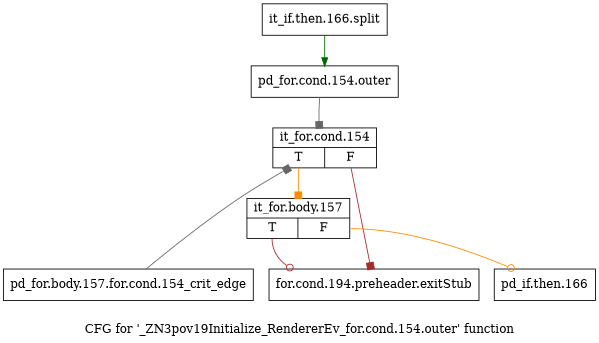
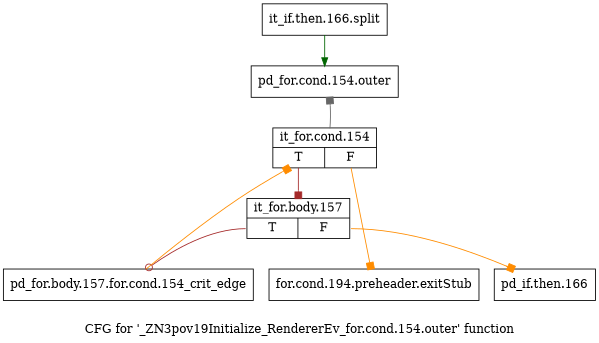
edge "pd_for.cond.154.outer" -> "it_for.cond.154": reversed
edge "it_for.cond.154" -> "it_for.body.157": color darkorange -> brown
edge "it_for.cond.154" -> "for.cond.194.preheader.exitStub": color brown -> darkorange
edge "pd_for.body.157.for.cond.154_crit_edge" -> "it_for.cond.154": color gray40 -> darkorange
edge "it_for.body.157" -> "pd_if.then.166": arrowhead odot -> box
edge "it_for.body.157" -> "for.cond.194.preheader.exitStub": now "it_for.body.157" -> "pd_for.body.157.for.cond.154_crit_edge"
